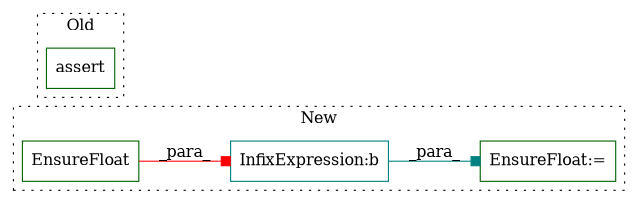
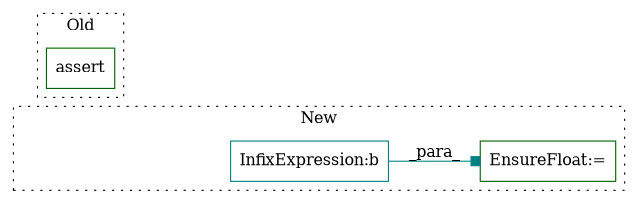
node "EnsureFloat": removed
